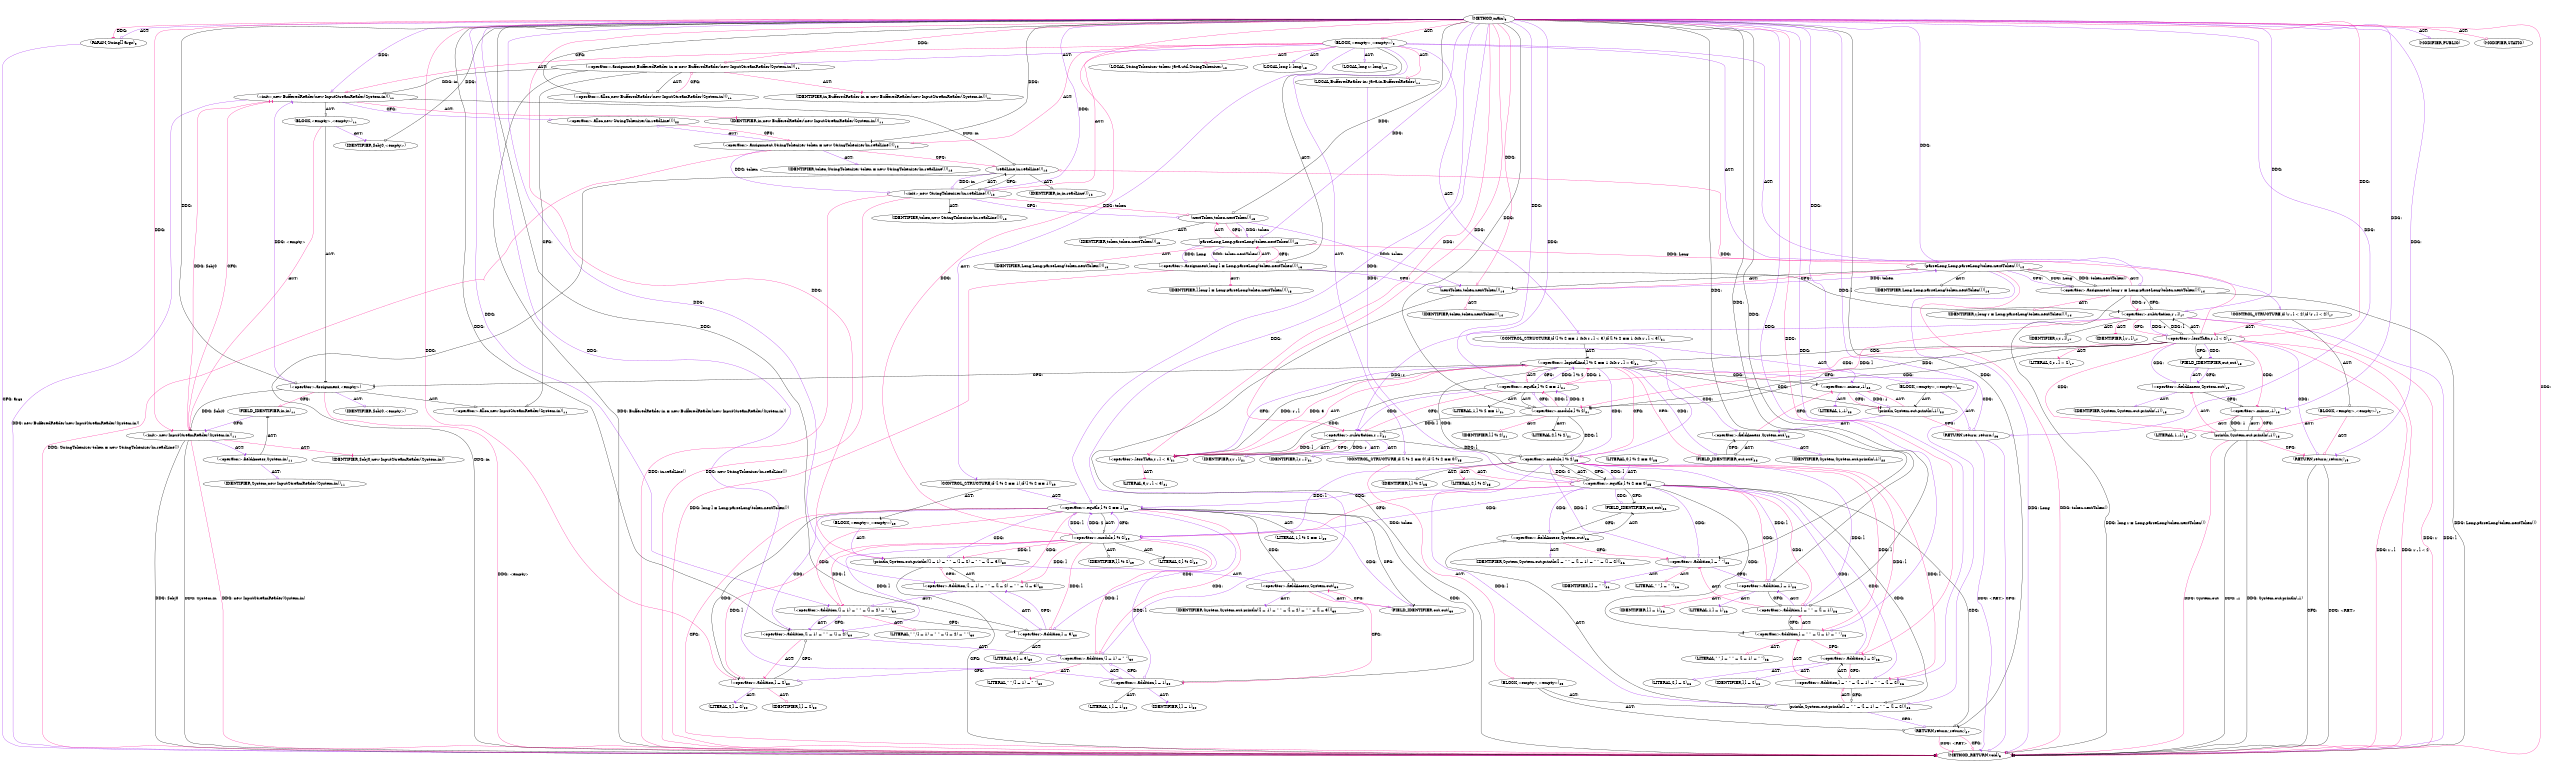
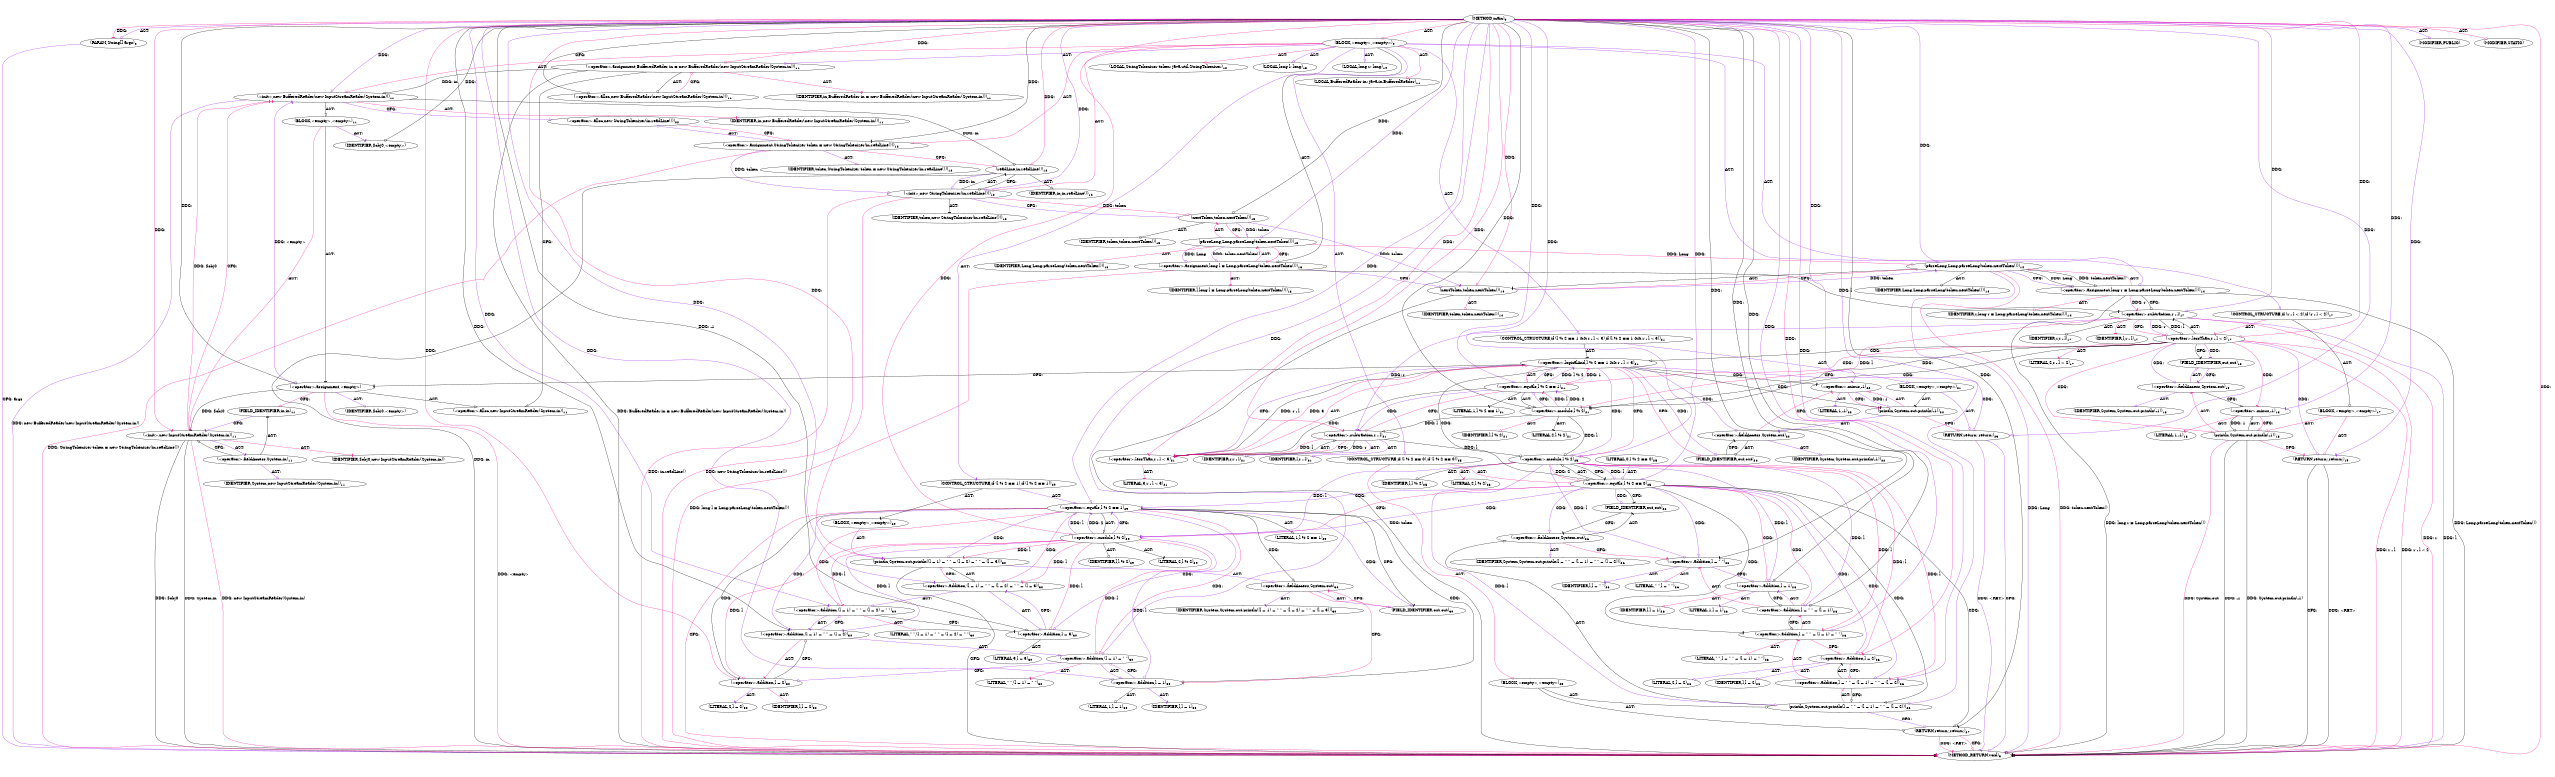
edge "(<operator>.lessThan,r - l < 2)" -> "(readLine,in.readLine())": now "(METHOD,main)" -> "(readLine,in.readLine())"
edge "(METHOD,main)" -> "(<operator>.addition,l + 3)": label "DDG: " -> "DDG: -1"
edge "(LOCAL,BufferedReader in: java.io.BufferedReader)" -> "(<operator>.equals,l % 2 == 0)": now "(METHOD,main)" -> "(<operator>.equals,l % 2 == 0)"
edge "(<operator>.fieldAccess,System.in)" -> "(<init>,new InputStreamReader(System.in))": added, label "CFG:"
